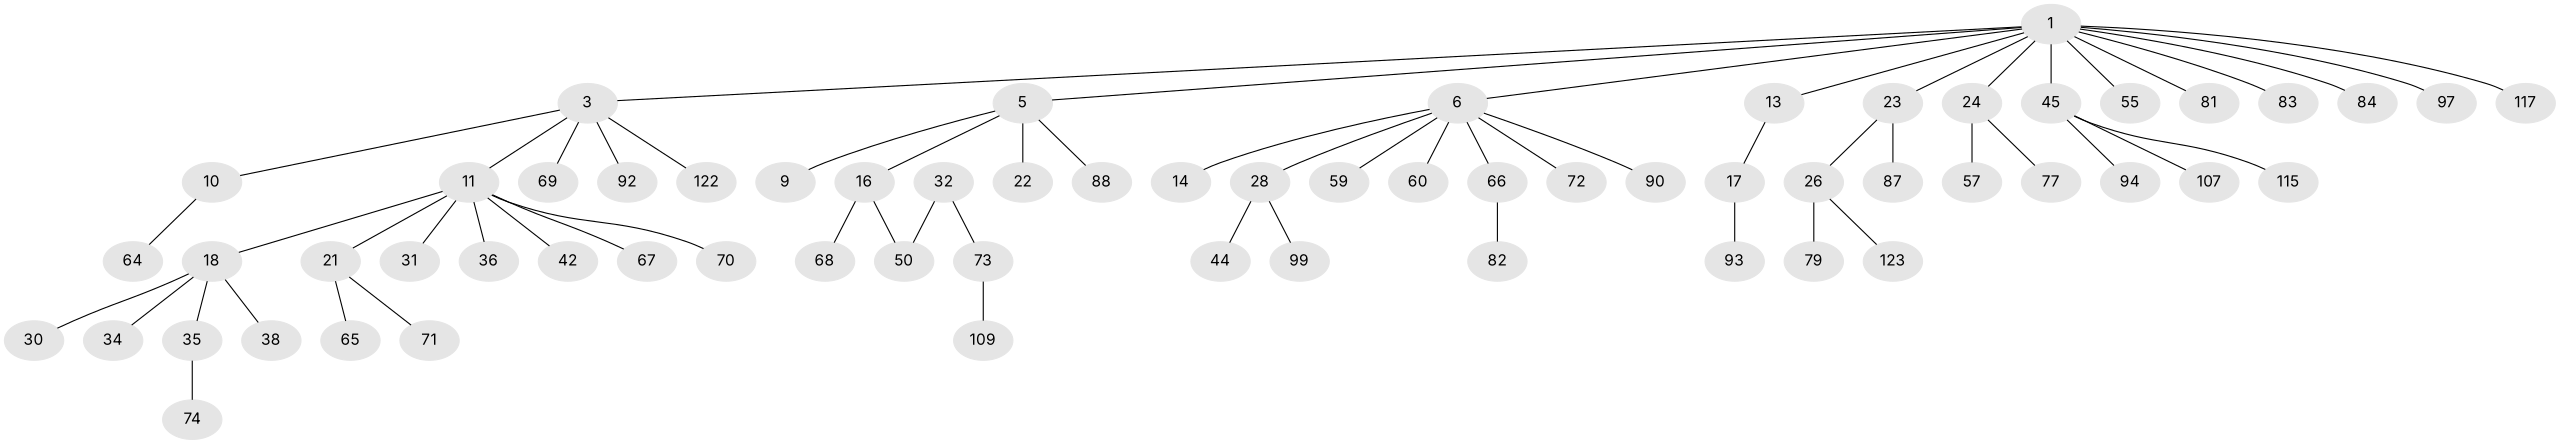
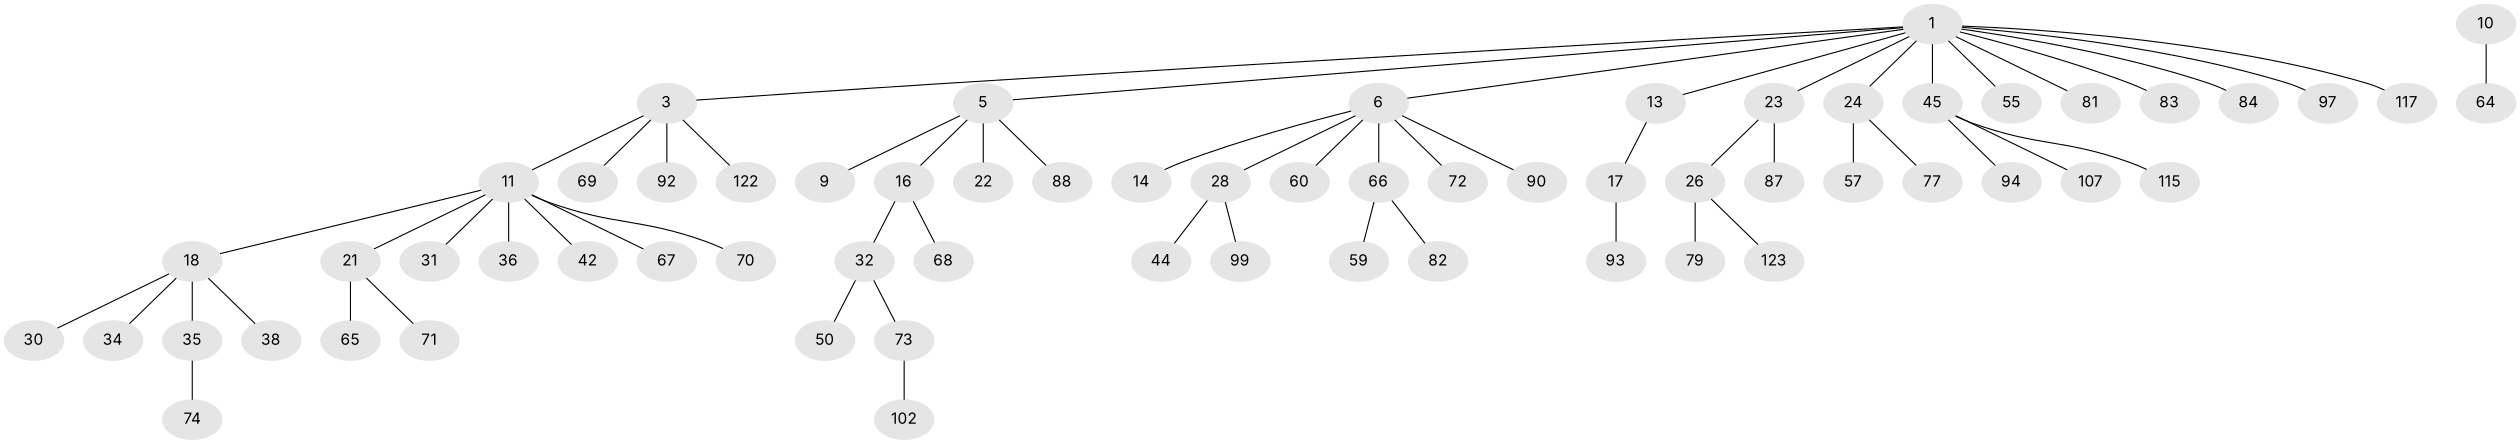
edge "3" -- "10": removed
edge "6" -- "59": now "66" -- "59"
edge "16" -- "50": now "16" -- "32"
node "109": label "109" -> "102"
